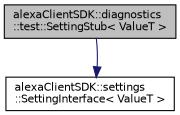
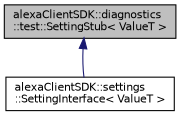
edge "alexaClientSDK::diagnostics ::test::SettingStub< ValueT >" -> "alexaClientSDK::settings ::SettingInterface< ValueT >": reversed
